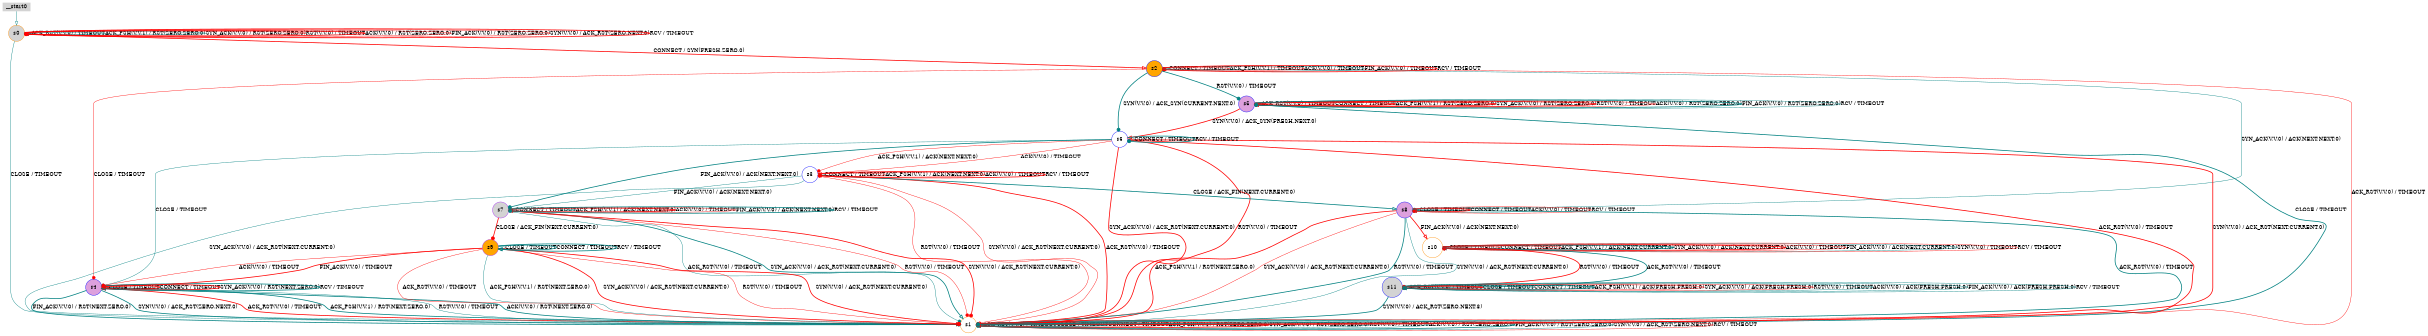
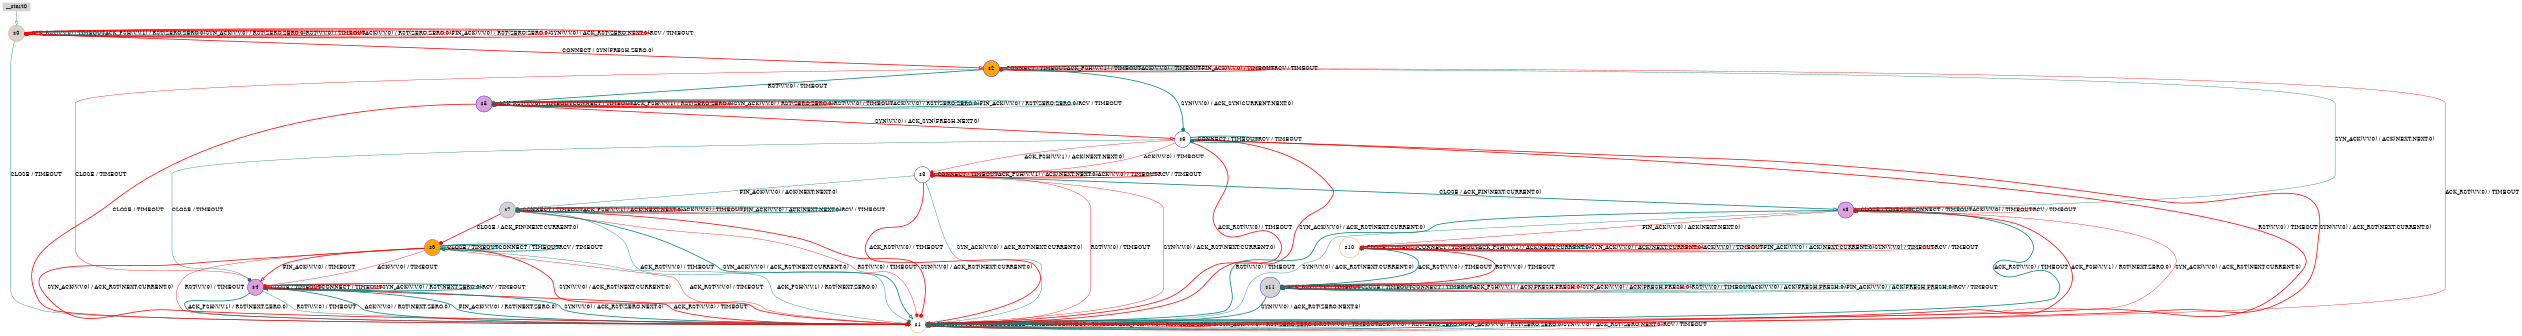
edge "s6" -> "s7": removed, label "FIN_ACK(V,V,0) / ACK(NEXT,NEXT,0)"
edge "s8" -> "s10": style bold -> solid
edge "s5" -> "s1": color teal -> red
